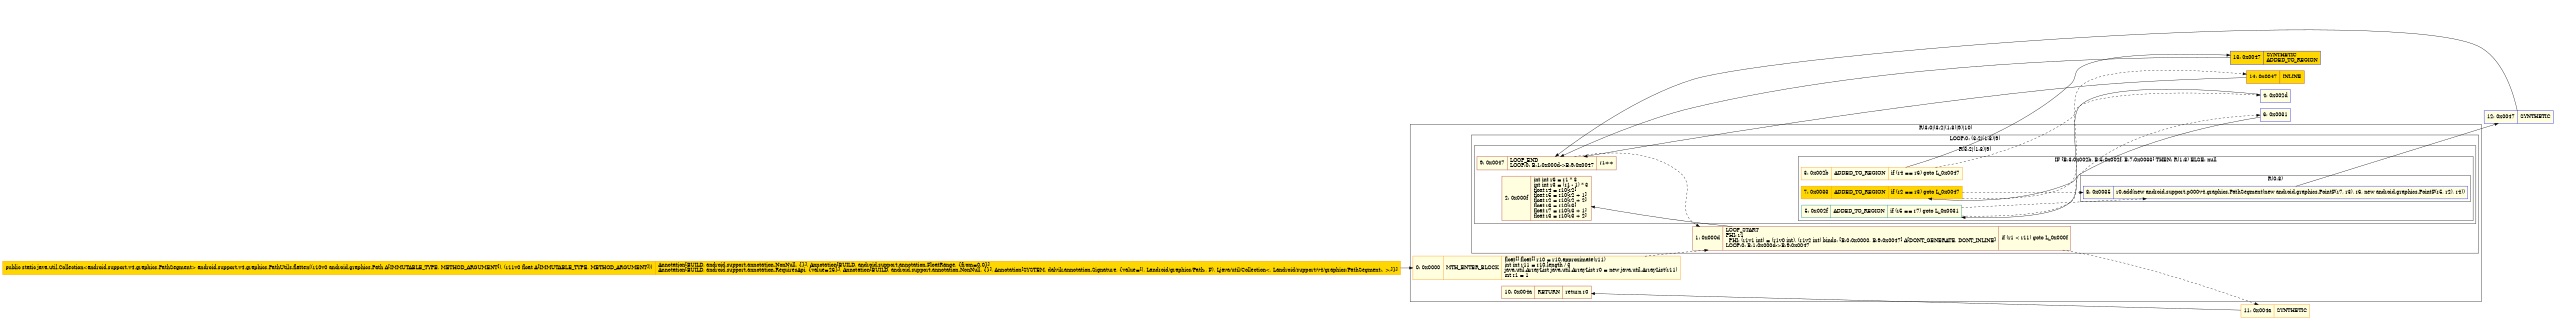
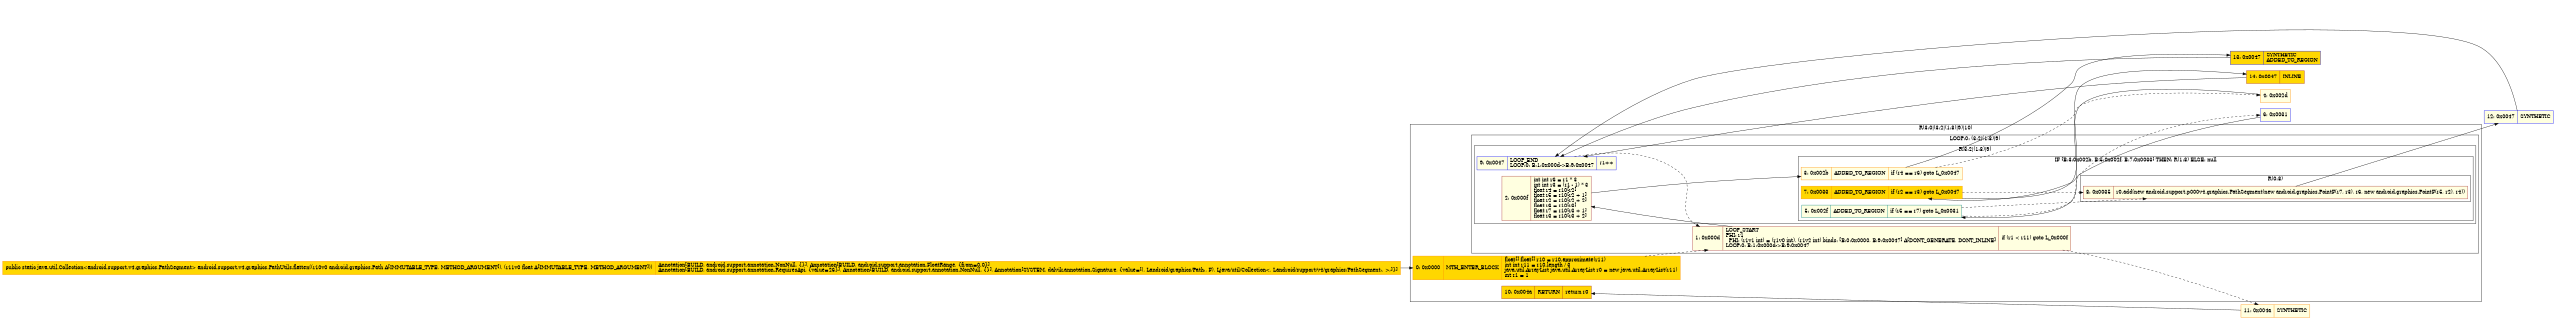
node "4: 0x002d": color blue -> darkorange
edge "7: 0x0033" -> "14: 0x0047": style dashed -> solid
node "9: 0x0047": color brown -> blue
edge "2: 0x000f" -> "3: 0x002b": added
node "8: 0x0035": color blue -> brown
node "0: 0x0000": fillcolor lightyellow -> gold
node "10: 0x004a": fillcolor lightyellow -> gold
